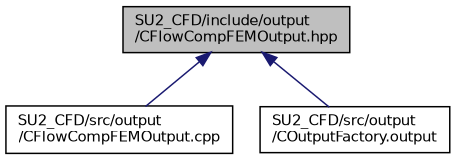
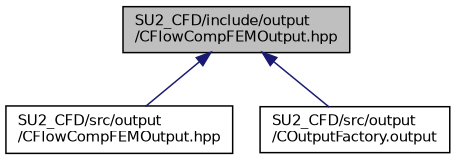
node "SU2_CFD/src/output /CFlowCompFEMOutput.cpp": label "SU2_CFD/src/output /CFlowCompFEMOutput.cpp" -> "SU2_CFD/src/output /CFlowCompFEMOutput.hpp"
